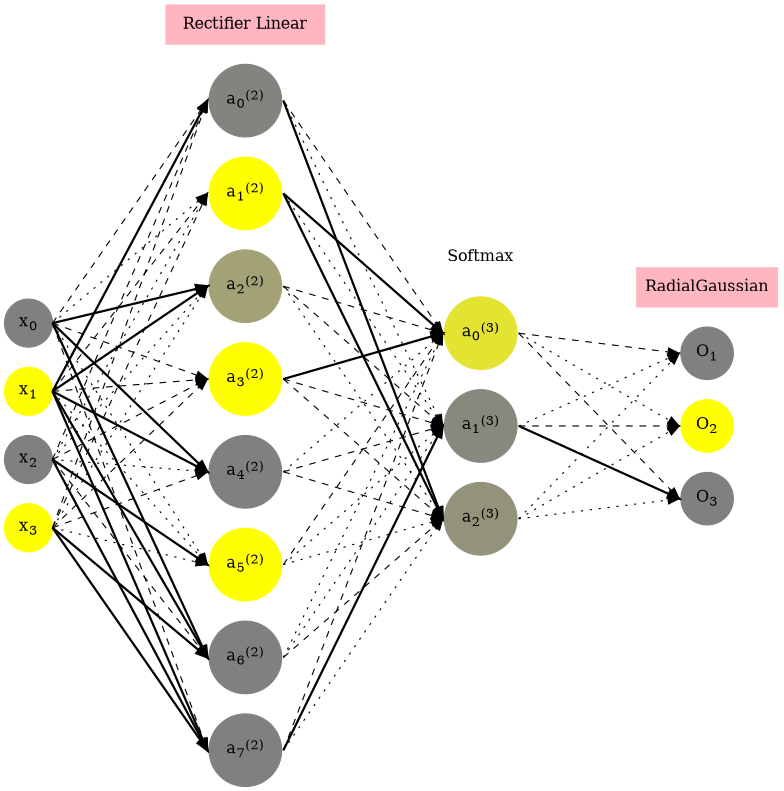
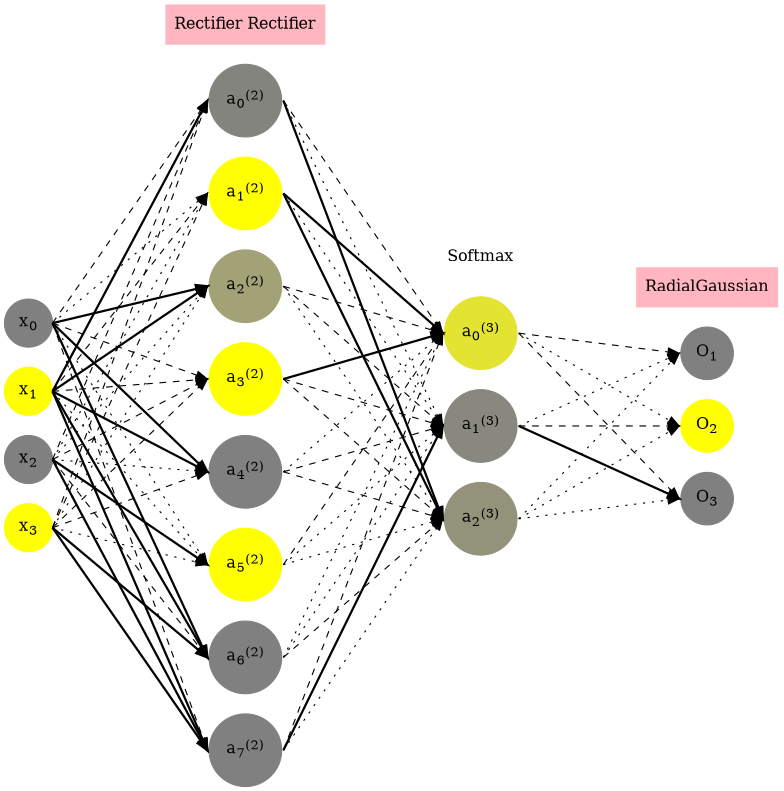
node "Rectifier Linear": label "Rectifier Linear" -> "Rectifier Rectifier"
